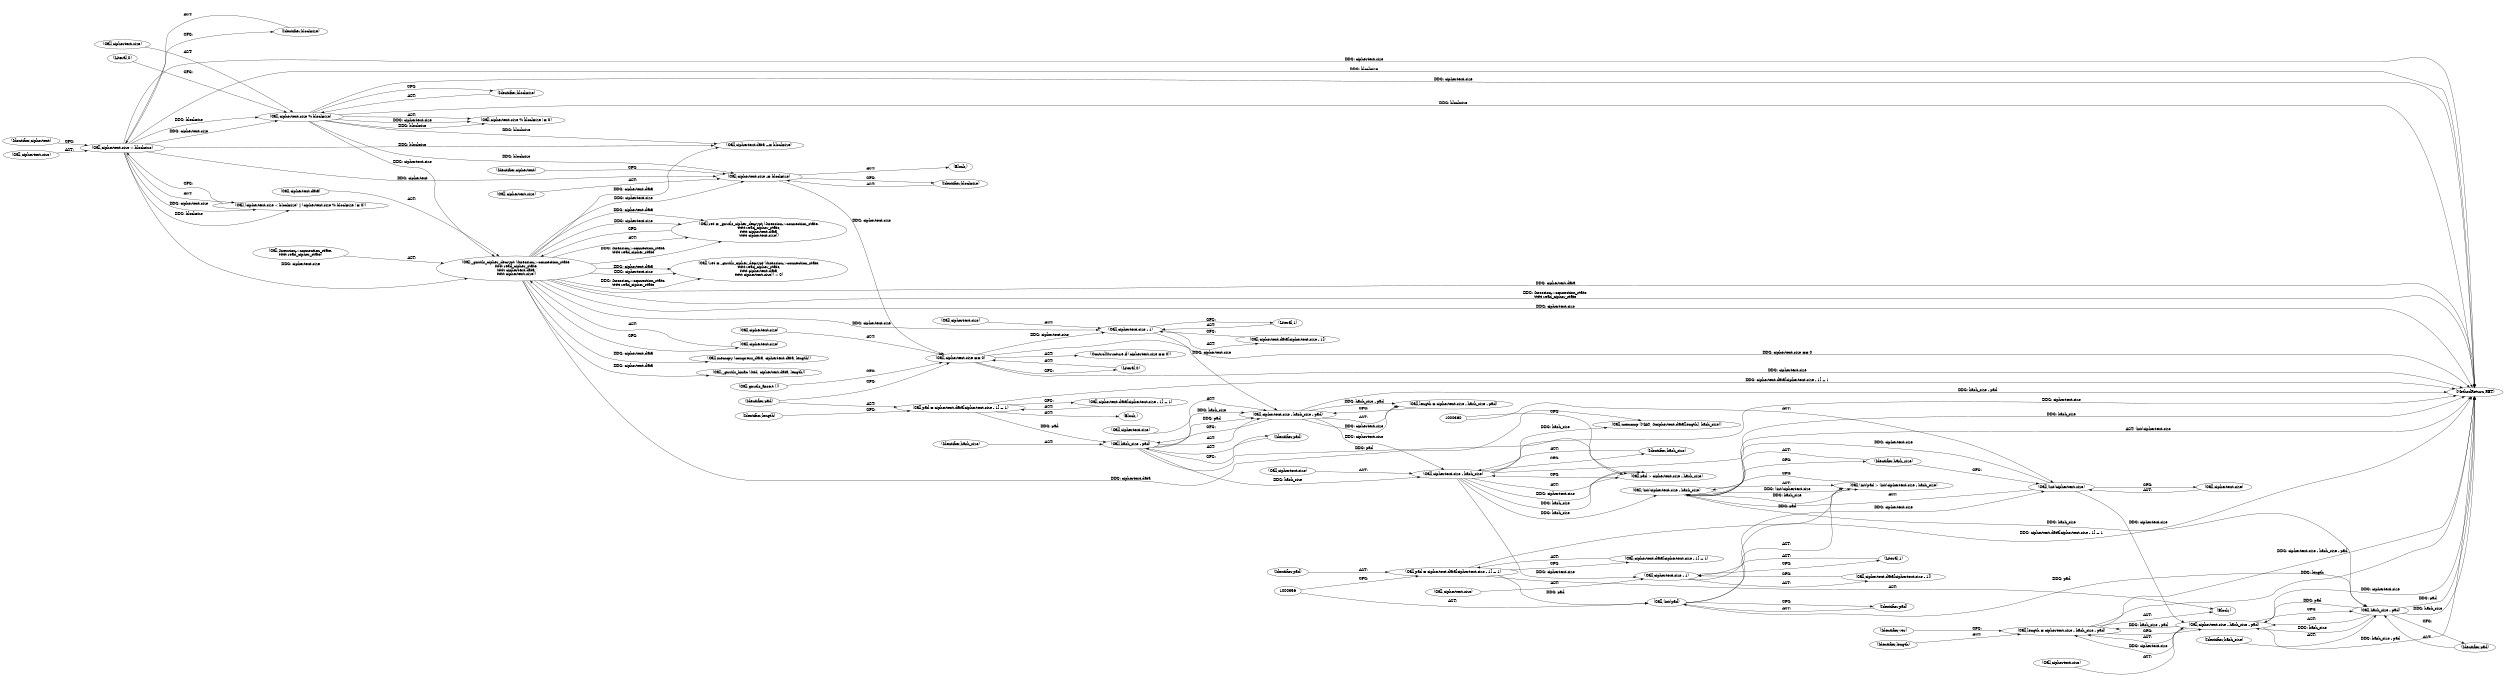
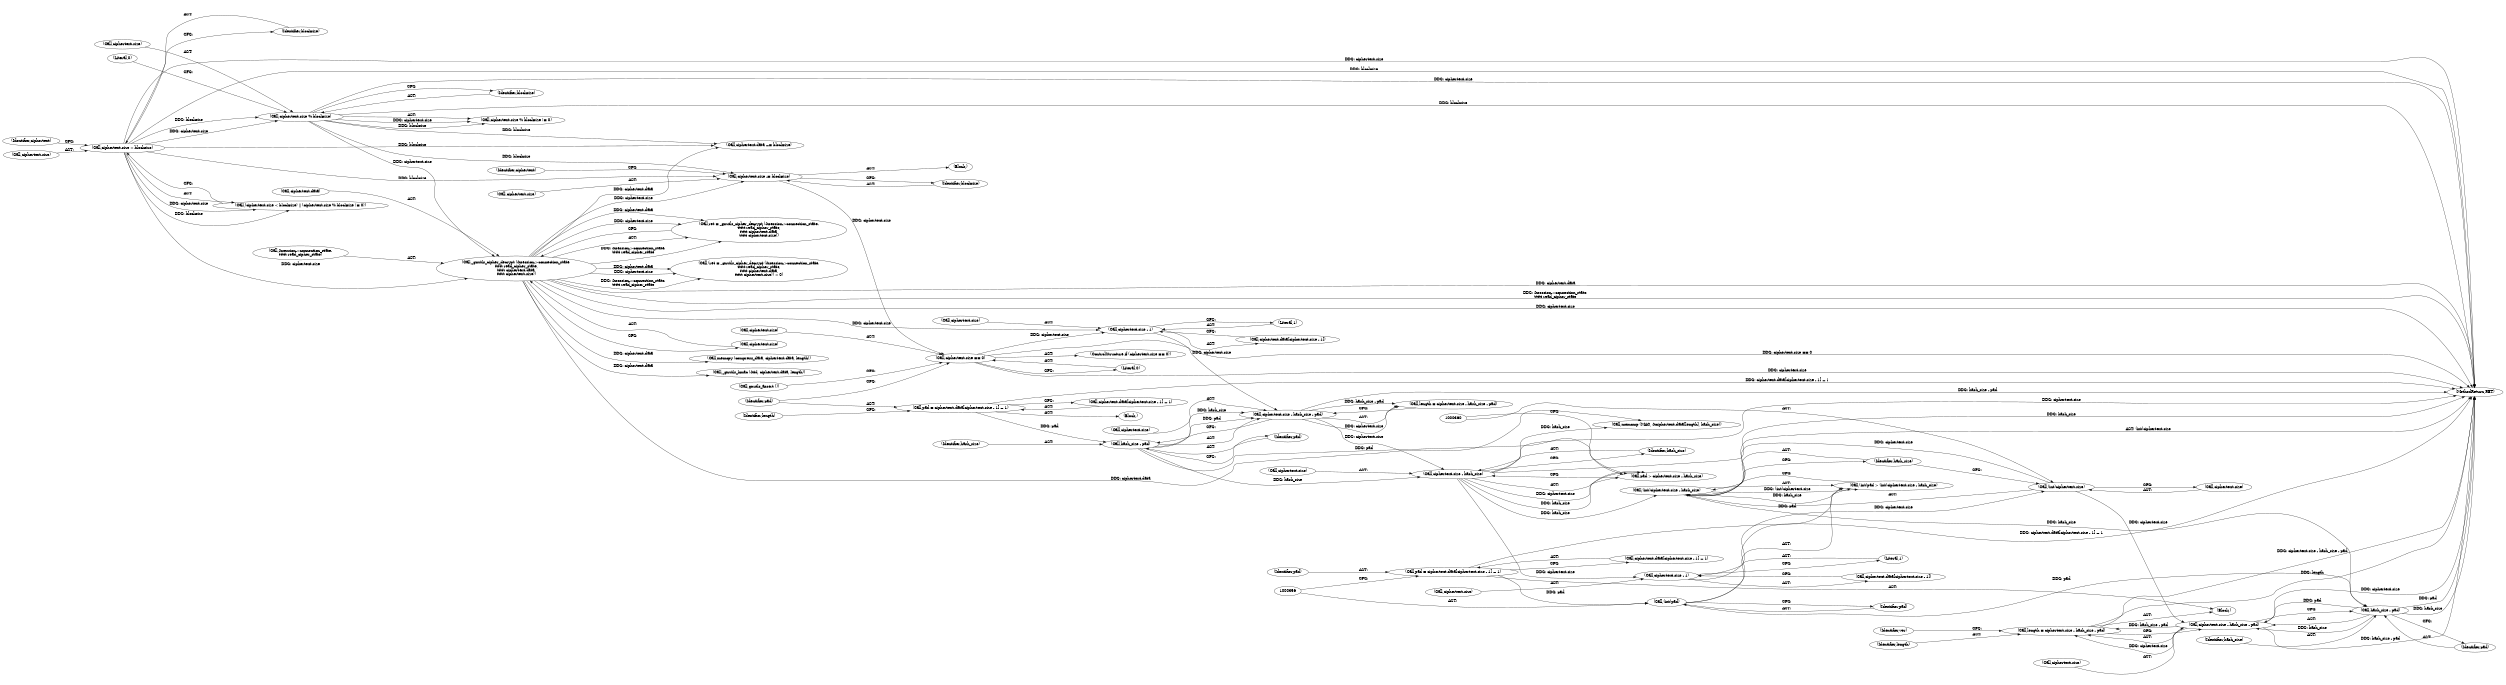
edge "(Call,ciphertext.size < blocksize)" -> "(Call,ciphertext.size -= blocksize)": label "DDG: ciphertext" -> "DDG: blocksize"
